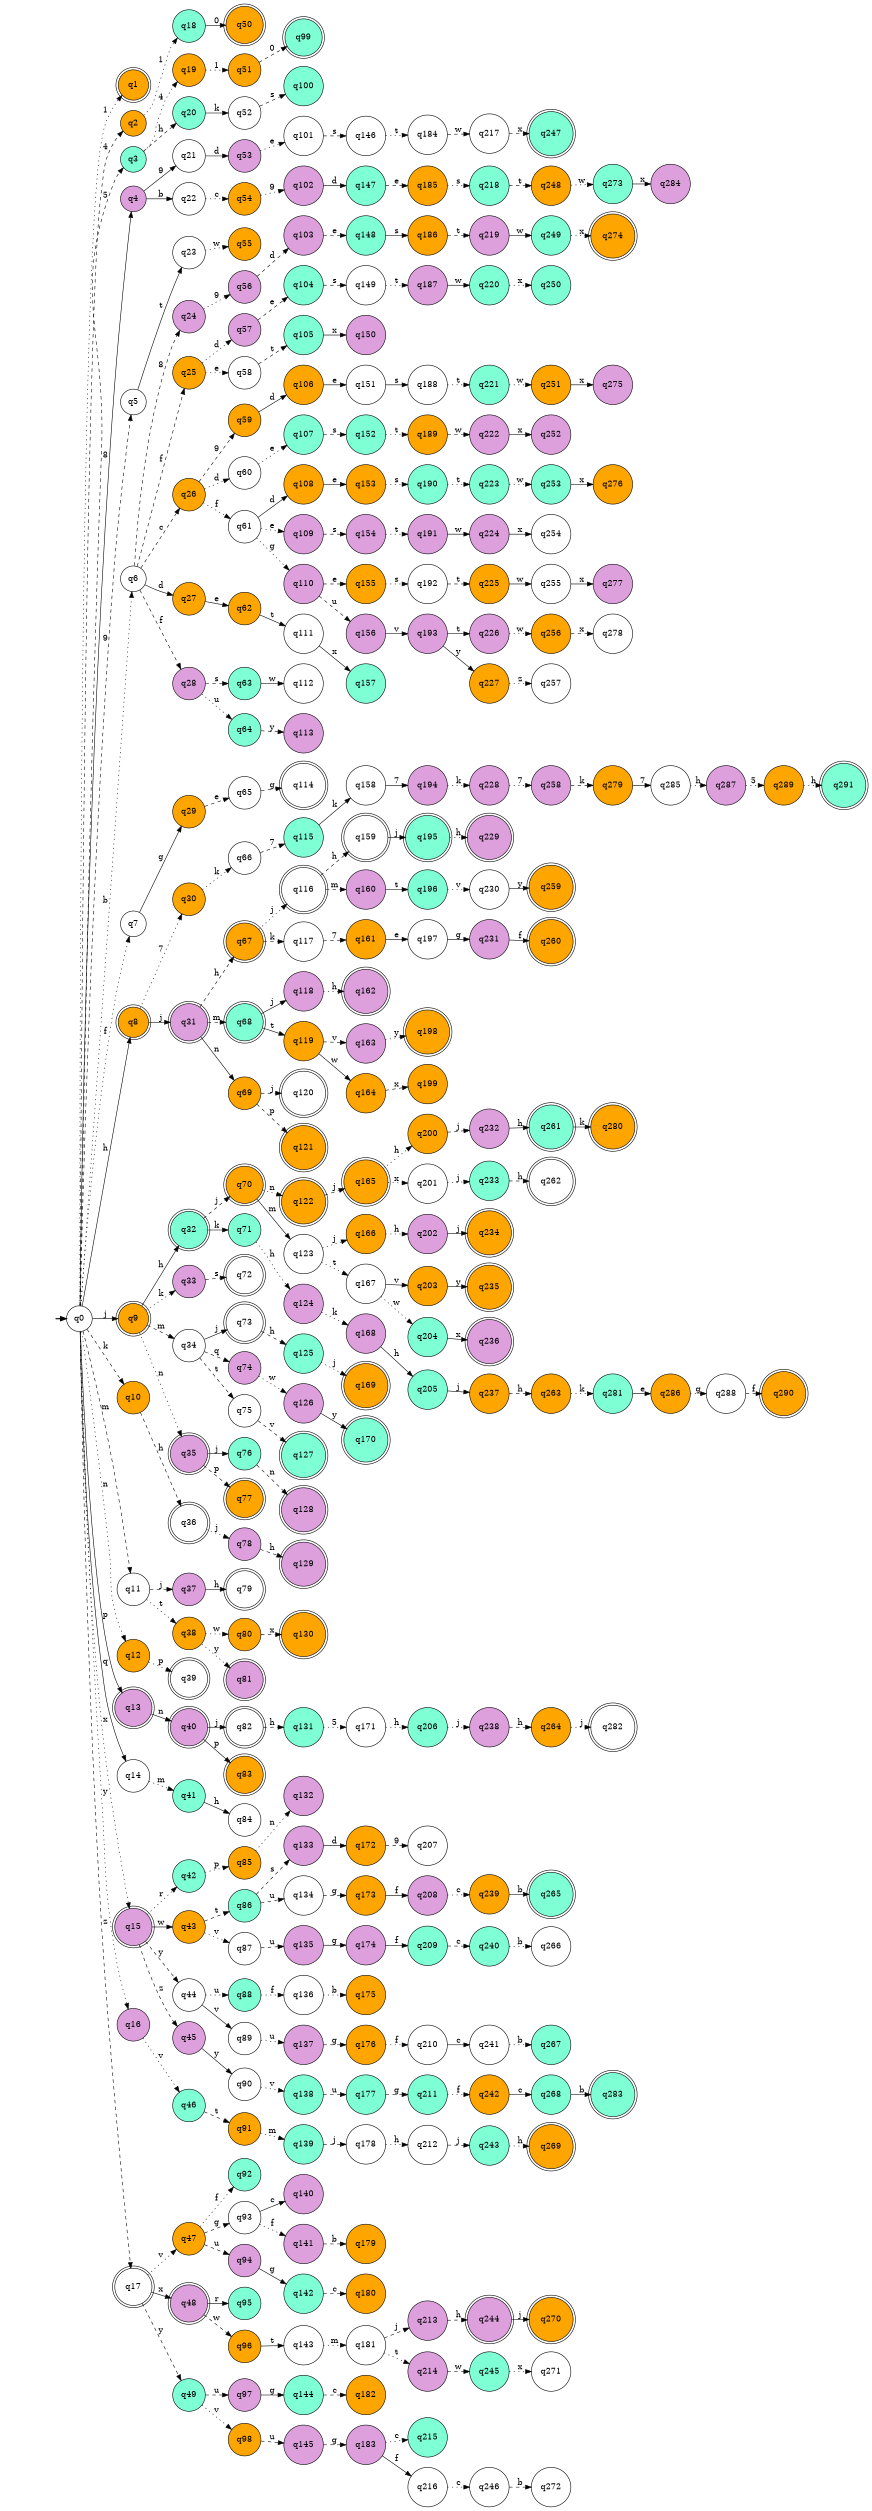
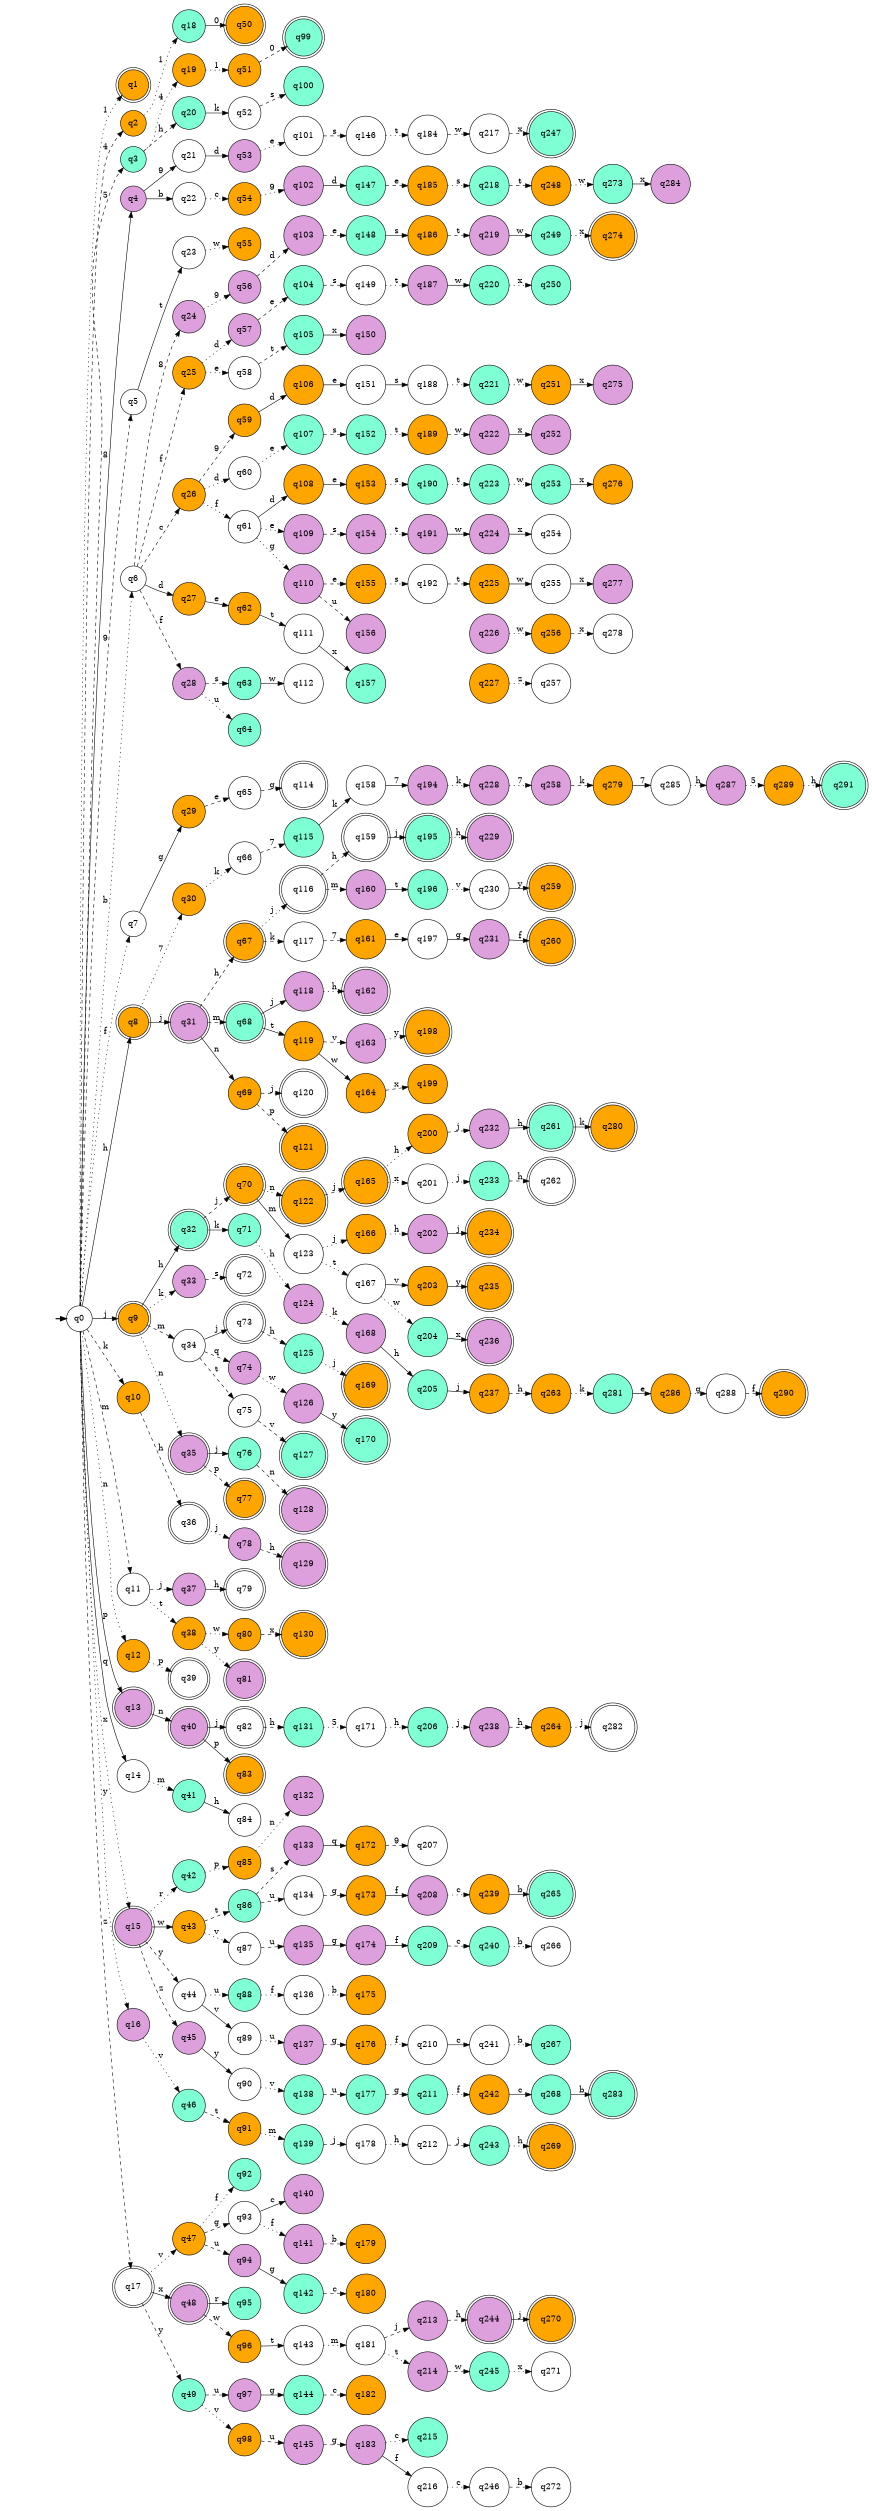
node "q193": removed
node "q113": removed
edge "q133" -> "q172": label "d" -> "q"
